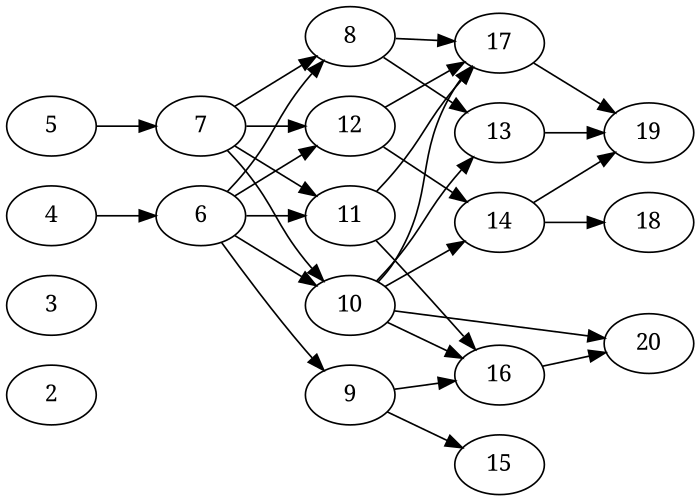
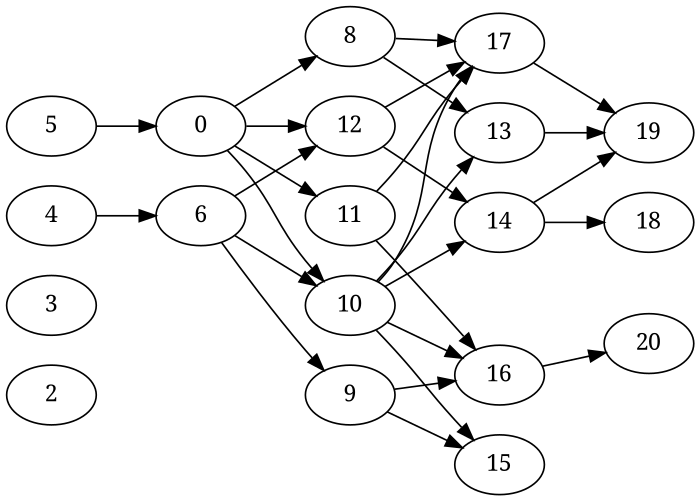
node "7": label "7" -> "0"
edge "6" -> "8": removed
edge "6" -> "11": removed
edge "10" -> "20": now "10" -> "15"
